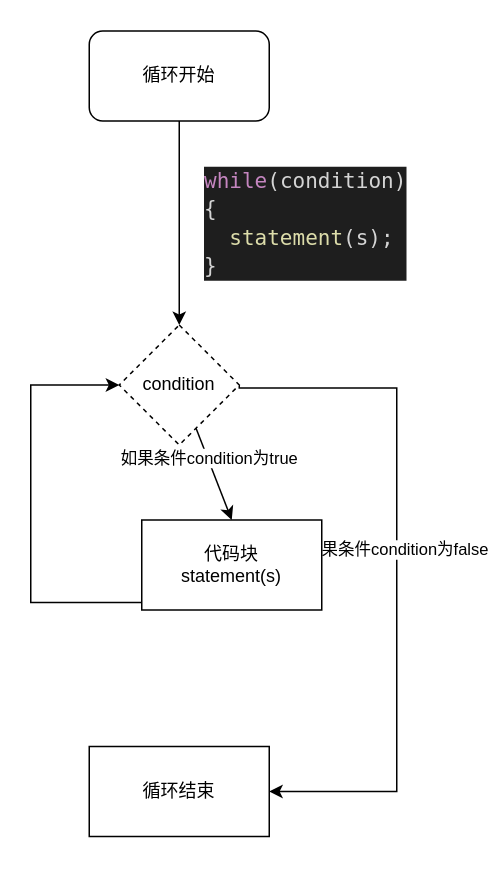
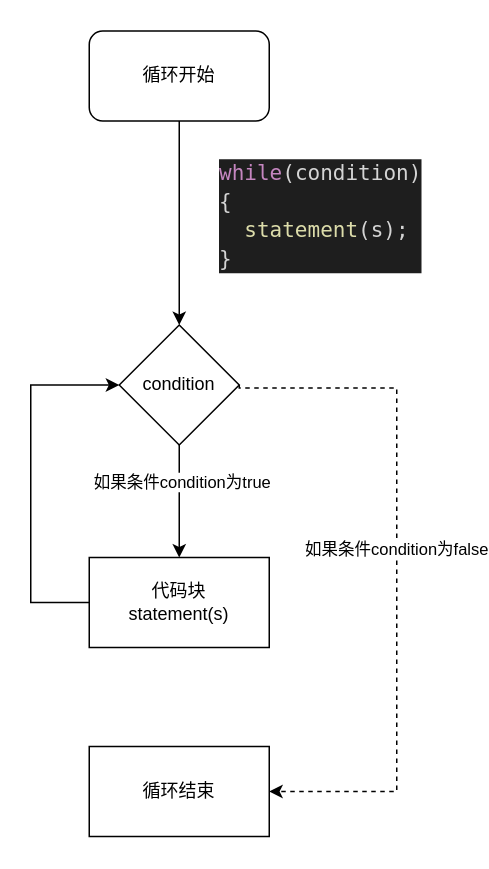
node "while(condition) { statement(s); }": moved (309, 222) -> (324, 215)
node "condition": style dashed -> solid
node "代码块 statement(s)": moved (232, 565) -> (179, 602)
edge "condition" -> "循环结束": style solid -> dashed
